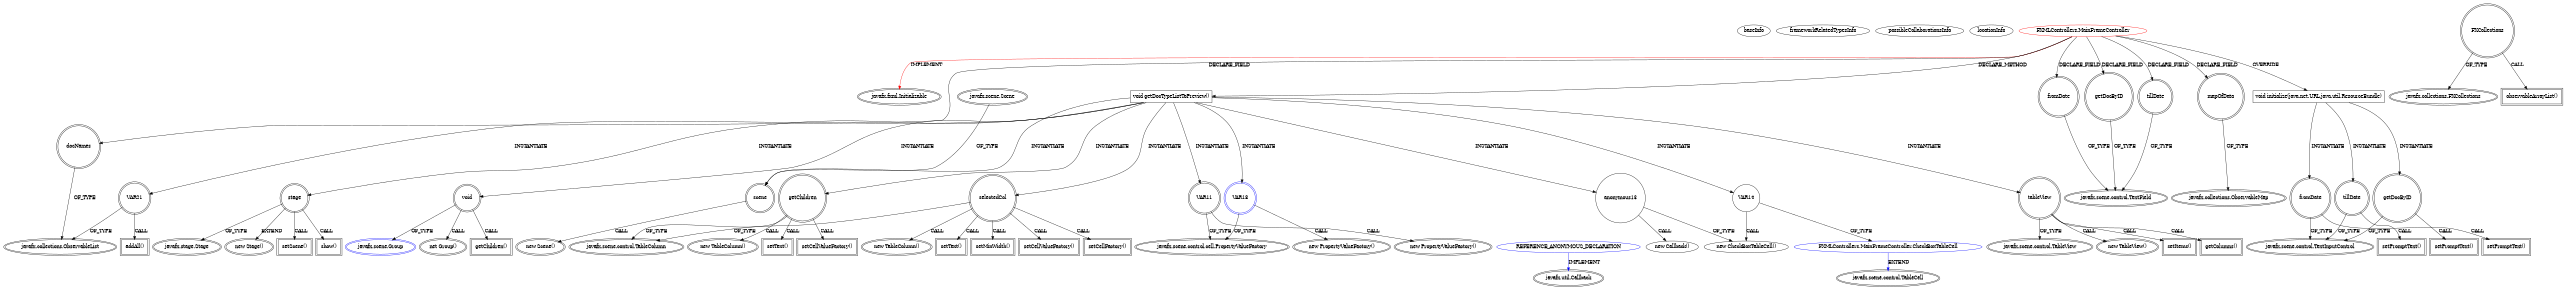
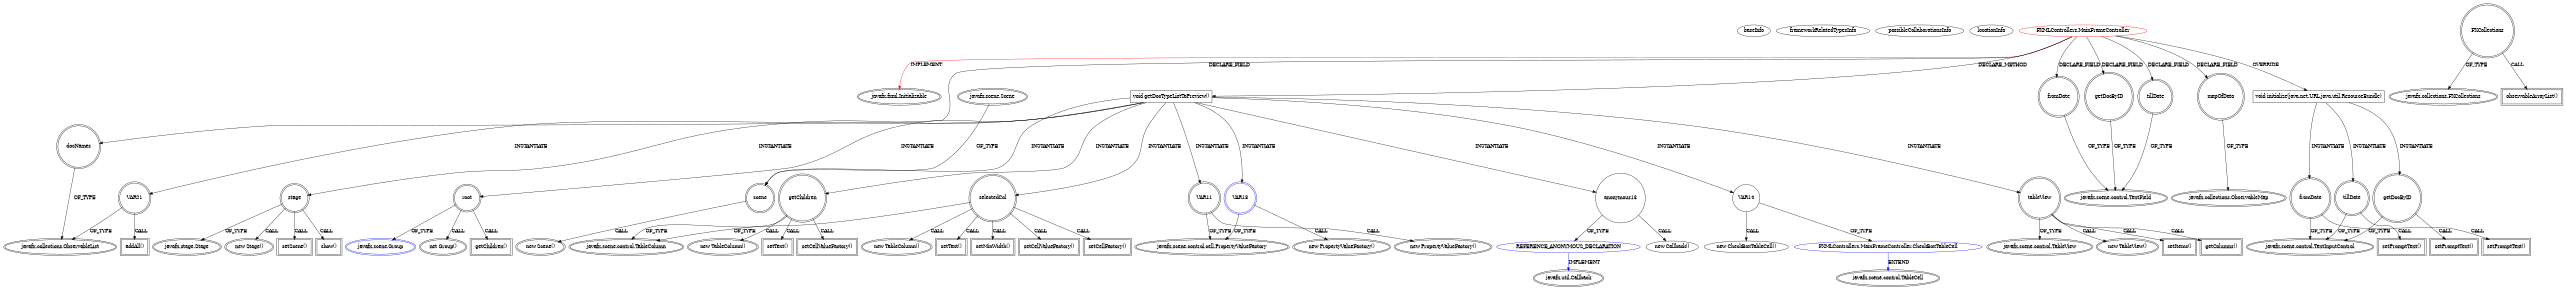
node "void": label "void" -> "root"
edge "anonymous13" -> "new CheckBoxTableCell()": now "anonymous13" -> "REFERENCE_ANONYMOUS_DECLARATION"
edge "stage" -> "new Stage()": label "EXTEND" -> "CALL"
